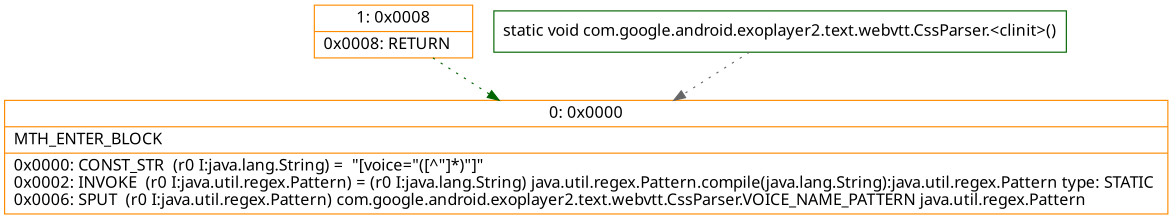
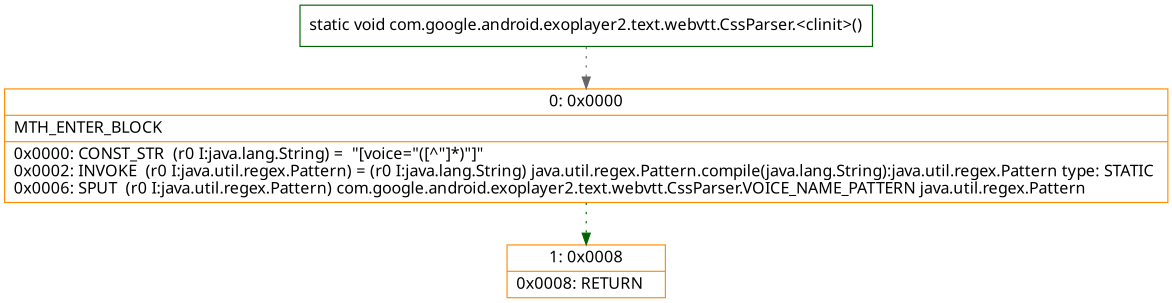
edge "1: 0x0008" -> "0: 0x0000": reversed
